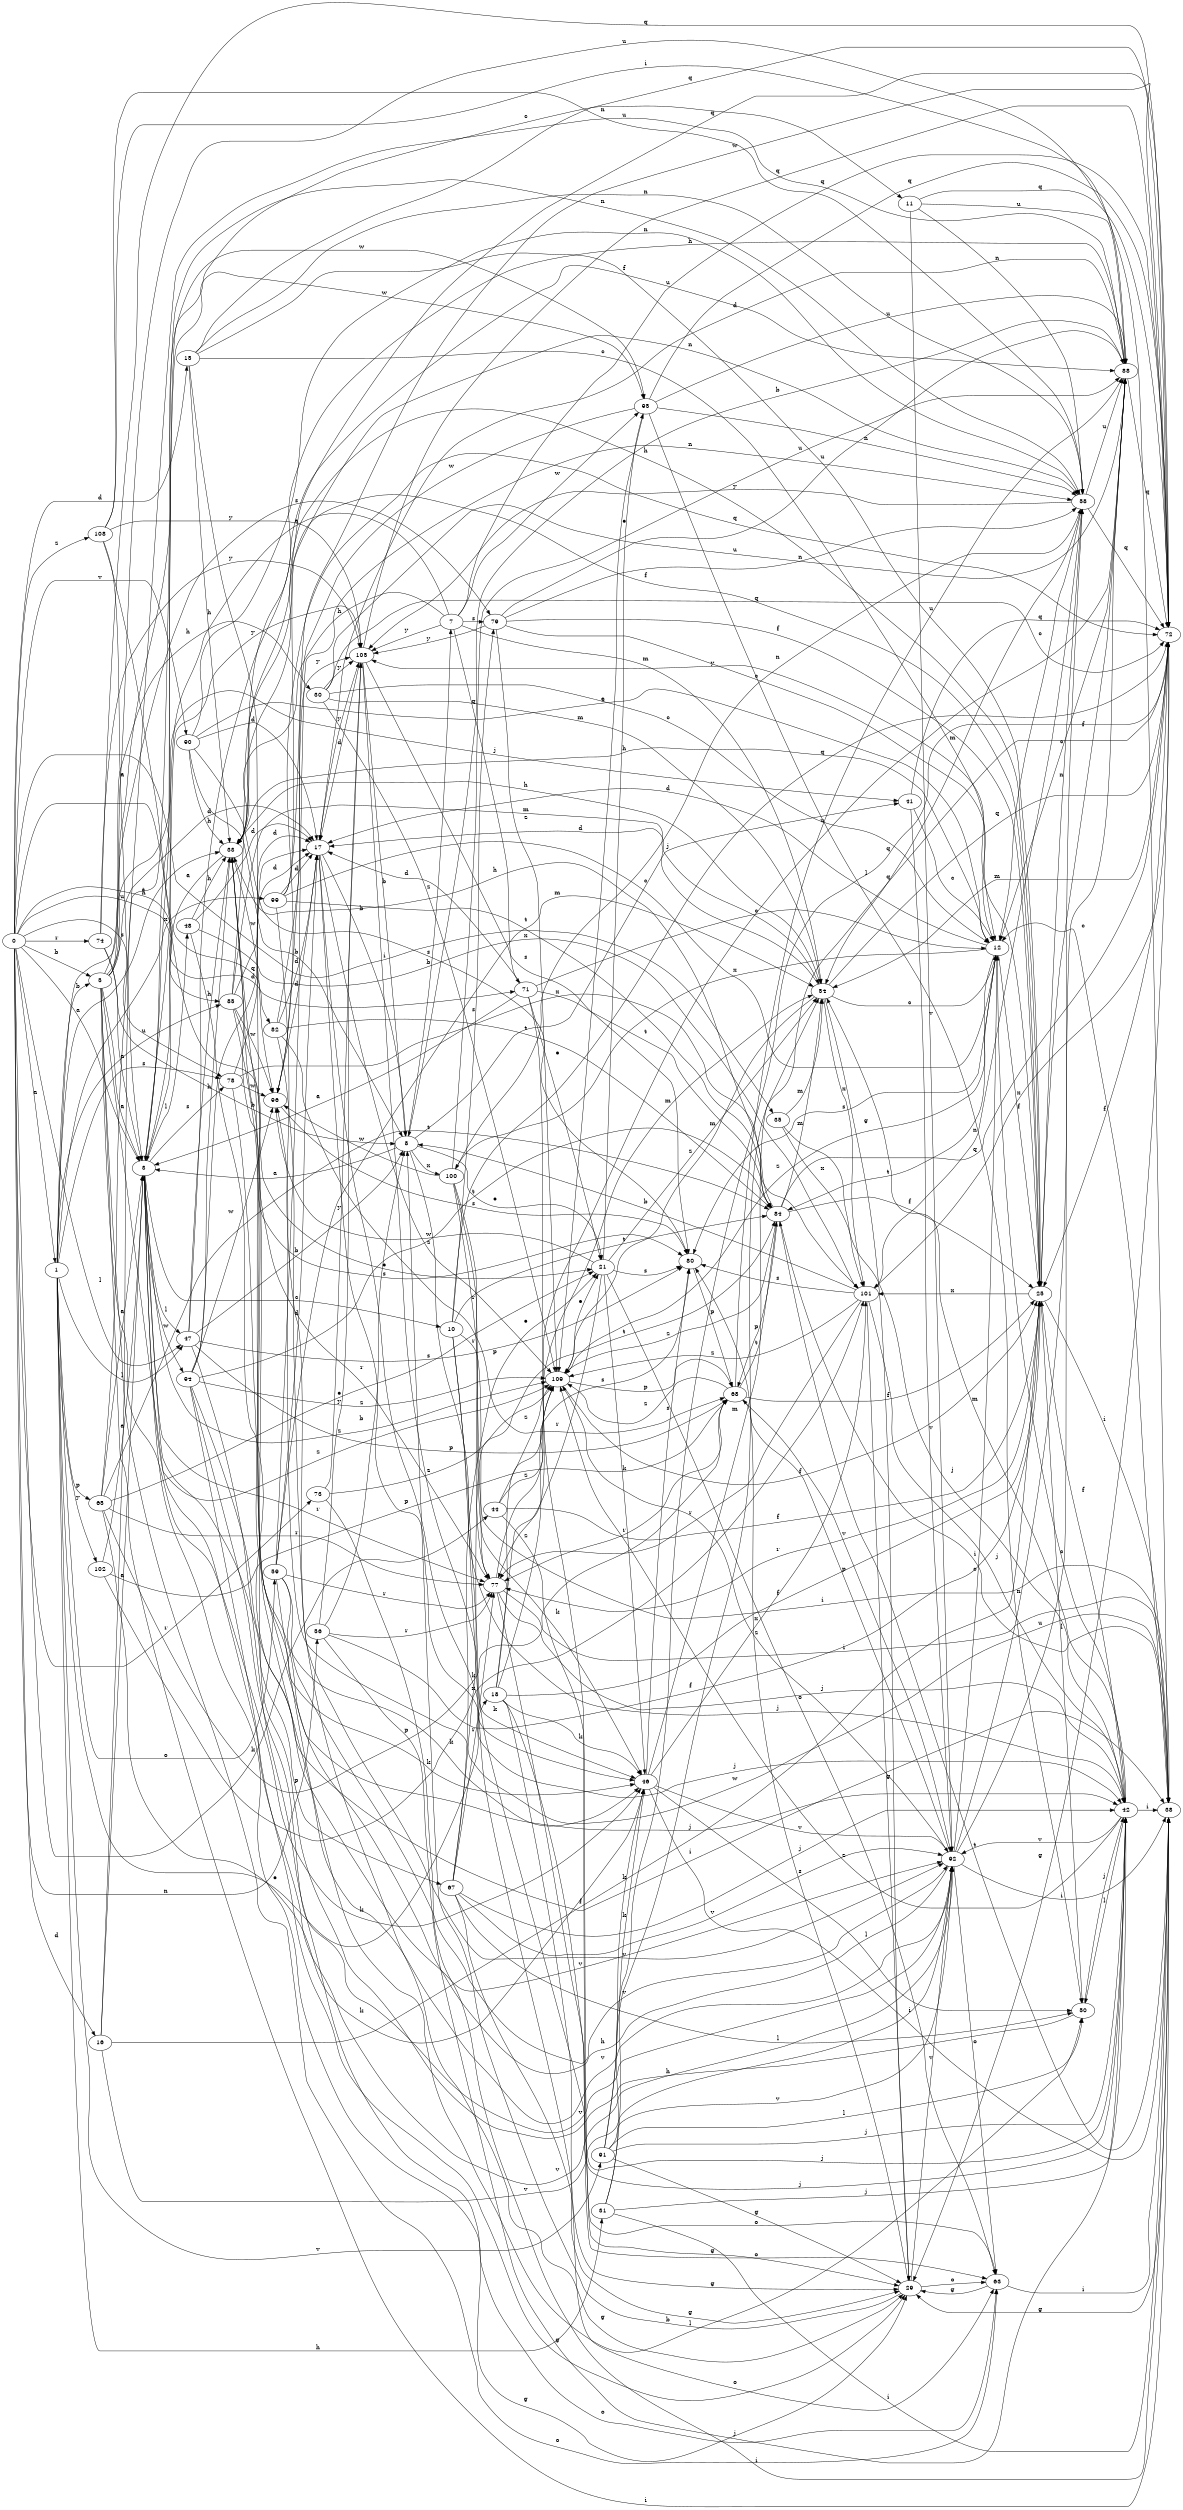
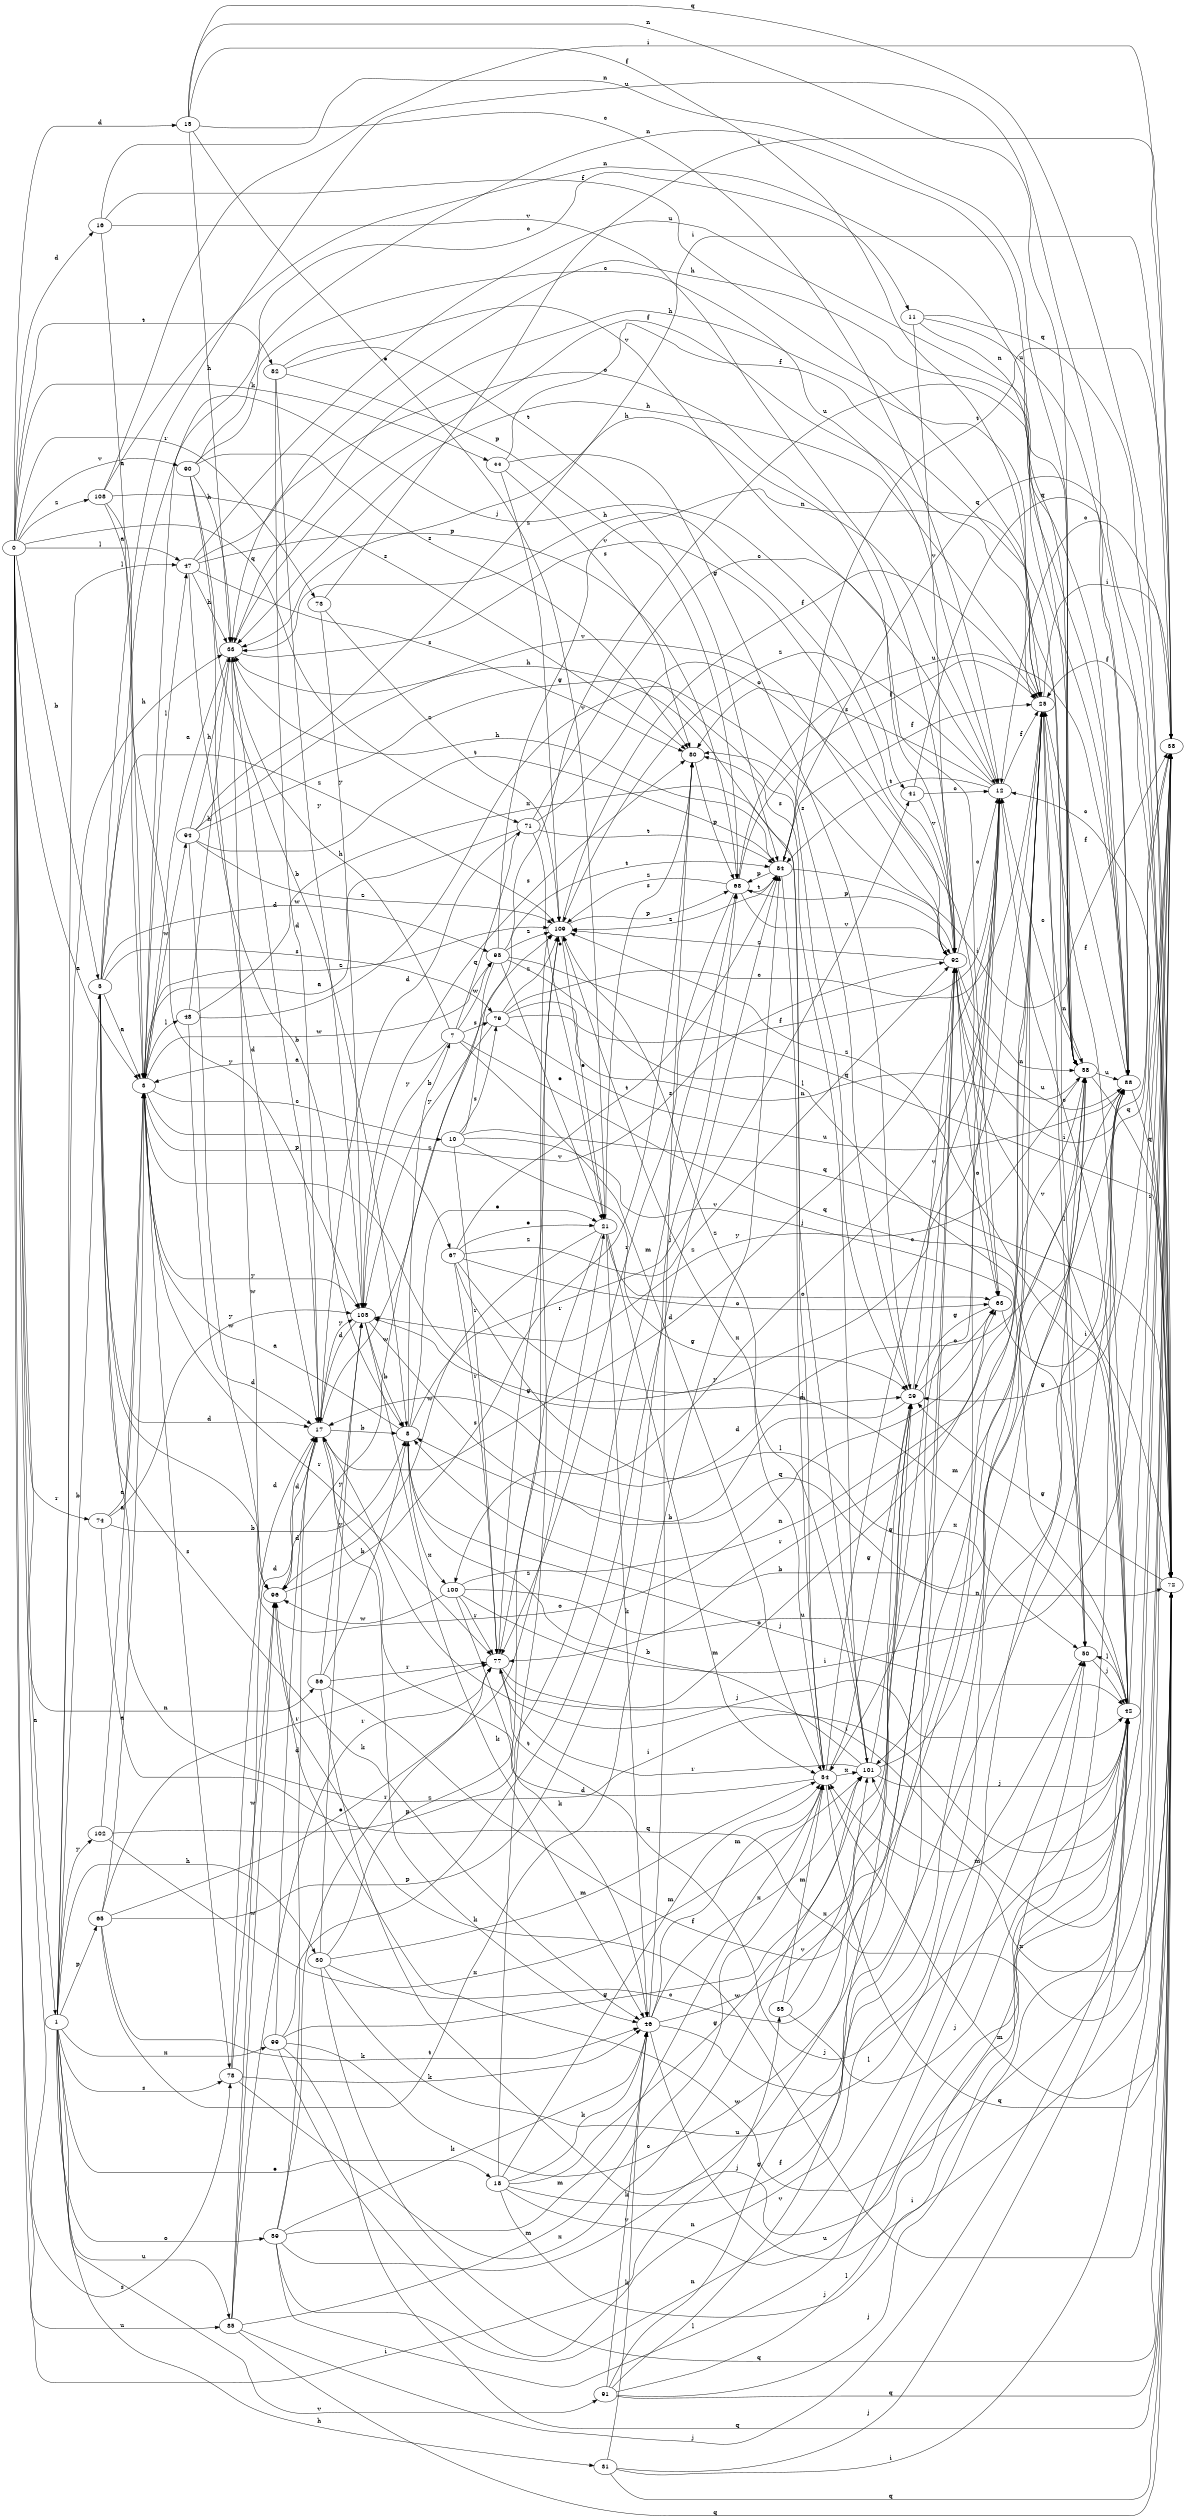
edge "65" -> "88": removed, label "u"
edge "88" -> "12": now "72" -> "12"
edge "21" -> "95": reversed
edge "94" -> "17": now "33" -> "17"
